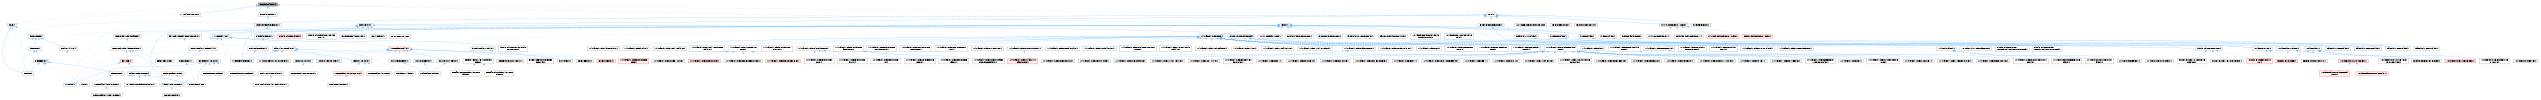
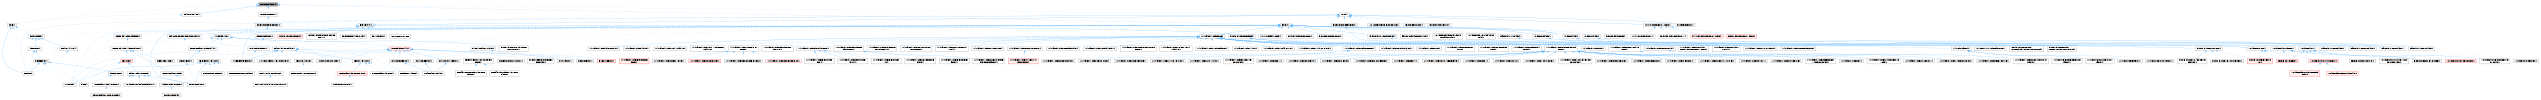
node "AnimGraphNode_Transition PoseEvaluator.h": label "AnimGraphNode_Transition PoseEvaluator.h" -> "AnimGraphNode_Transition StaticMeshSceneProxyDesc.h"
edge "DataLayerLoadingPolicy.h" -> "WorldPartition.h": now "DataLayerLoadingPolicy.h" -> "WorldPartitionHelpers.h"
